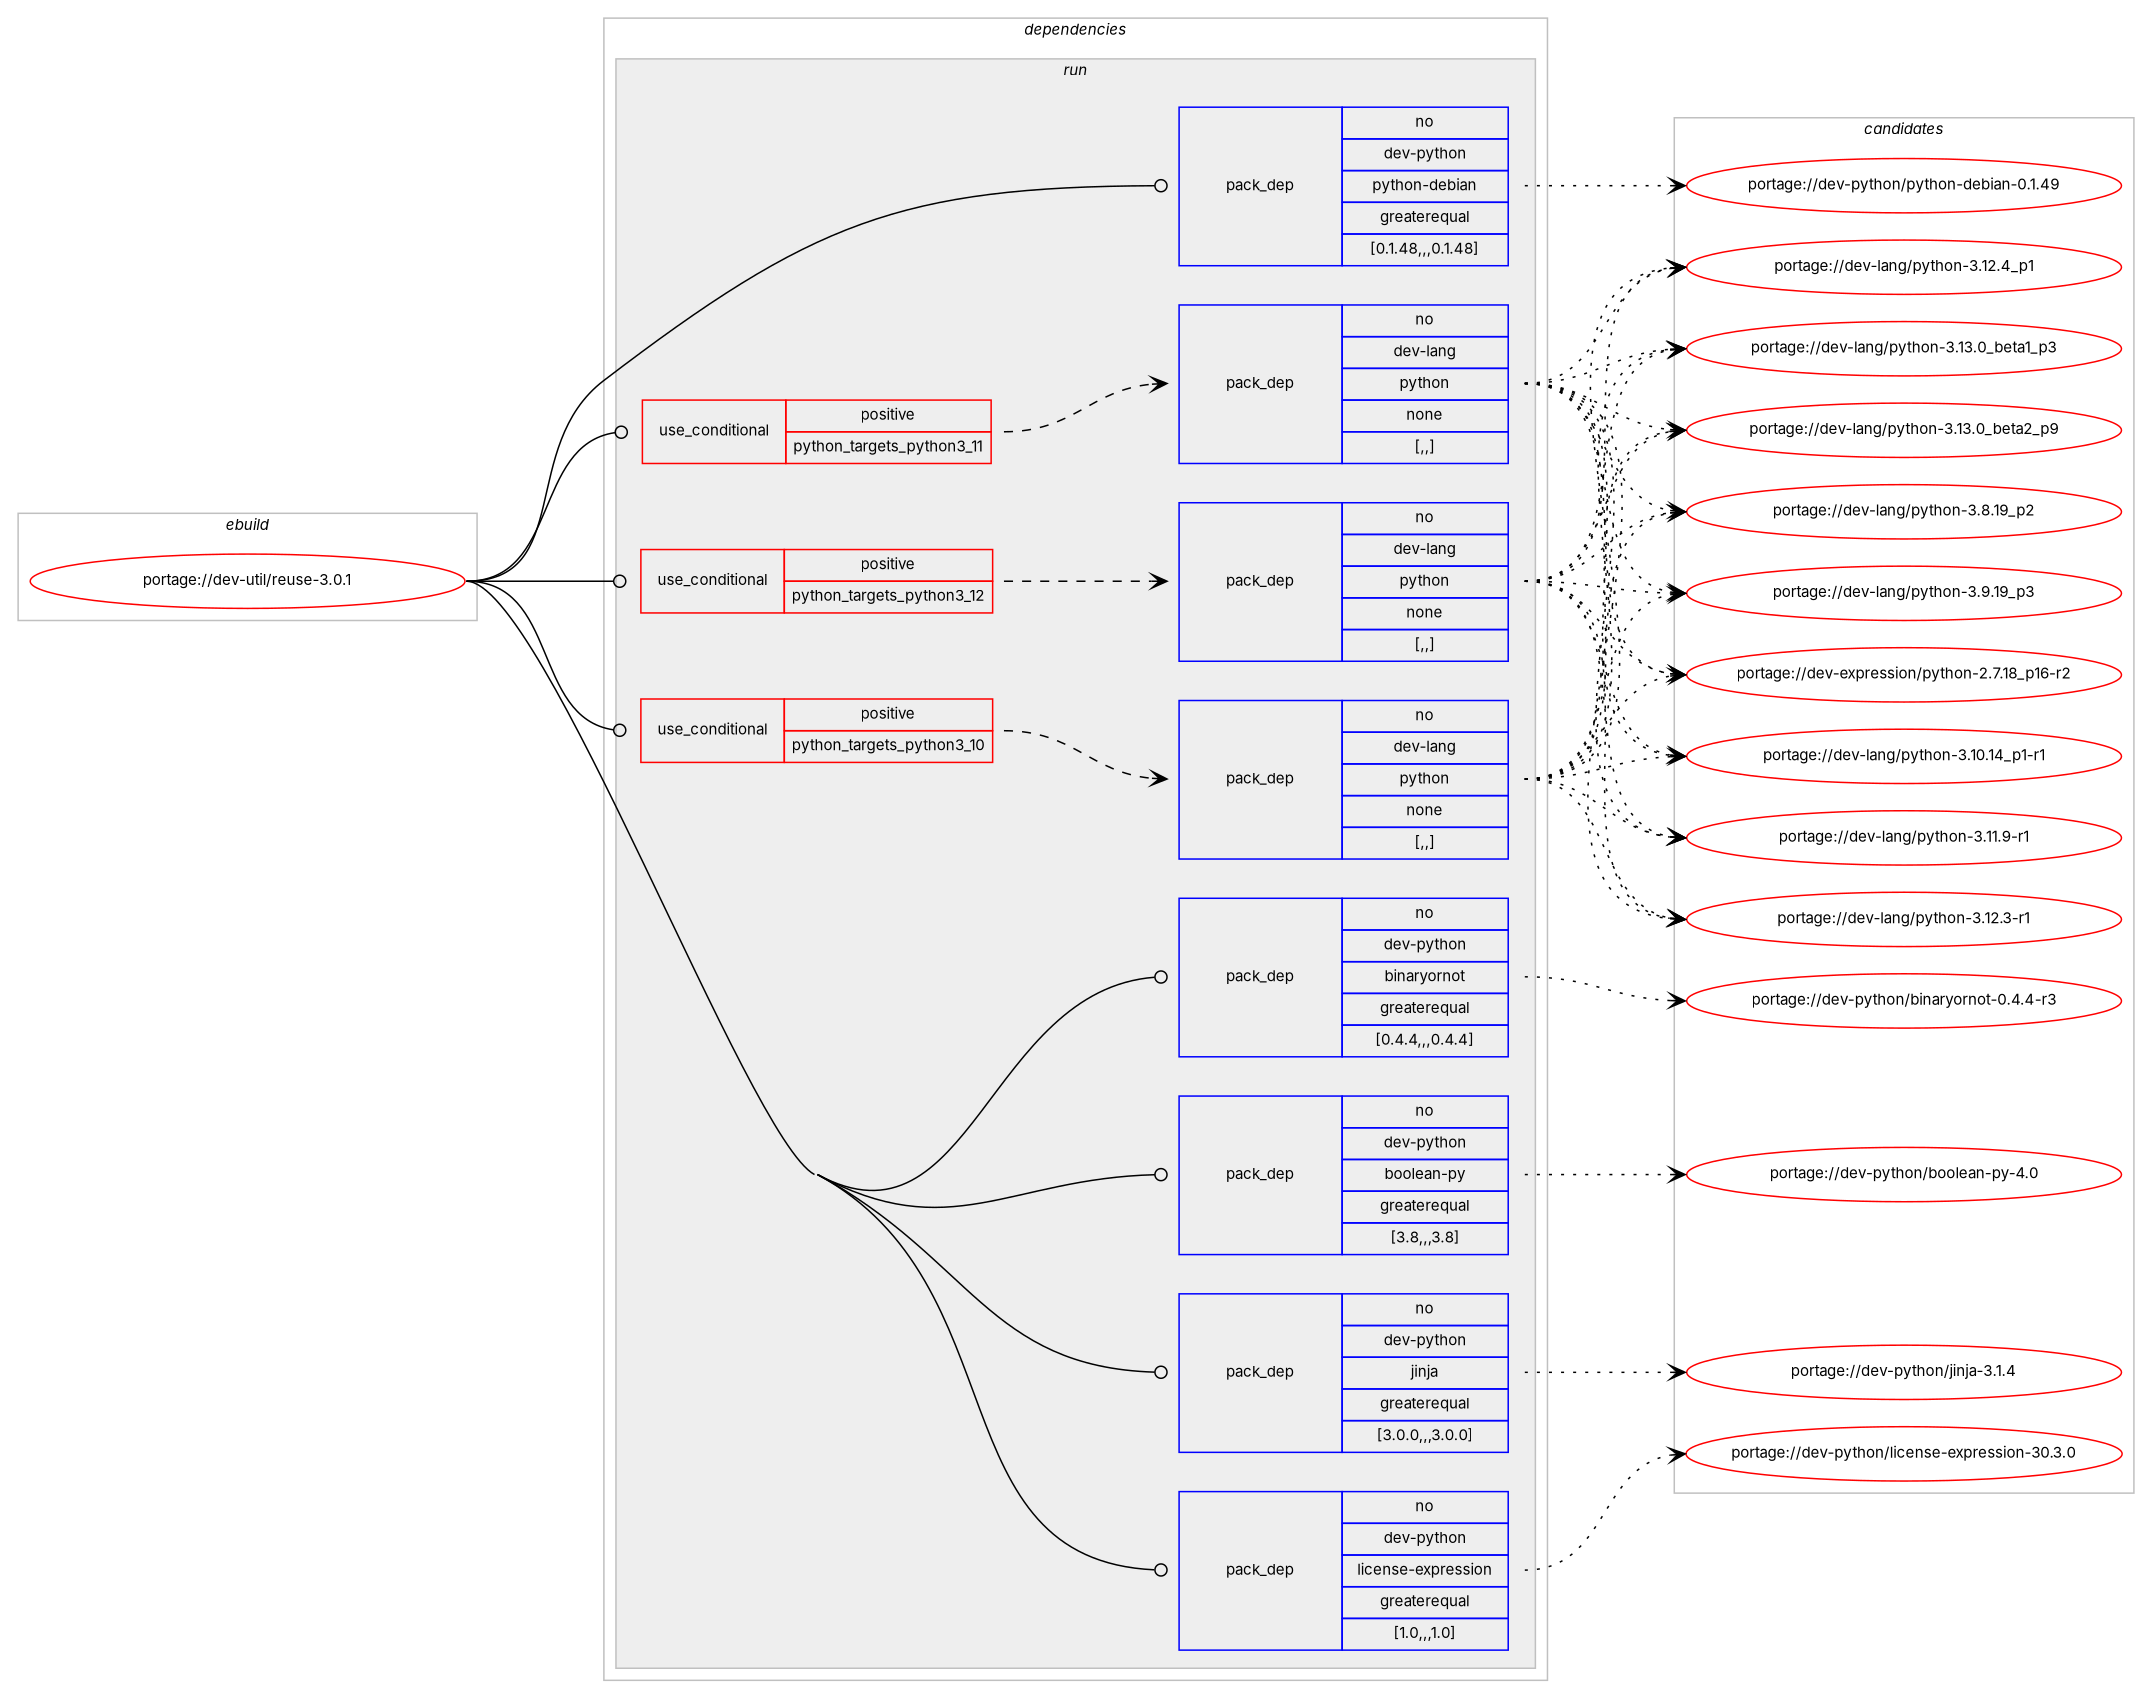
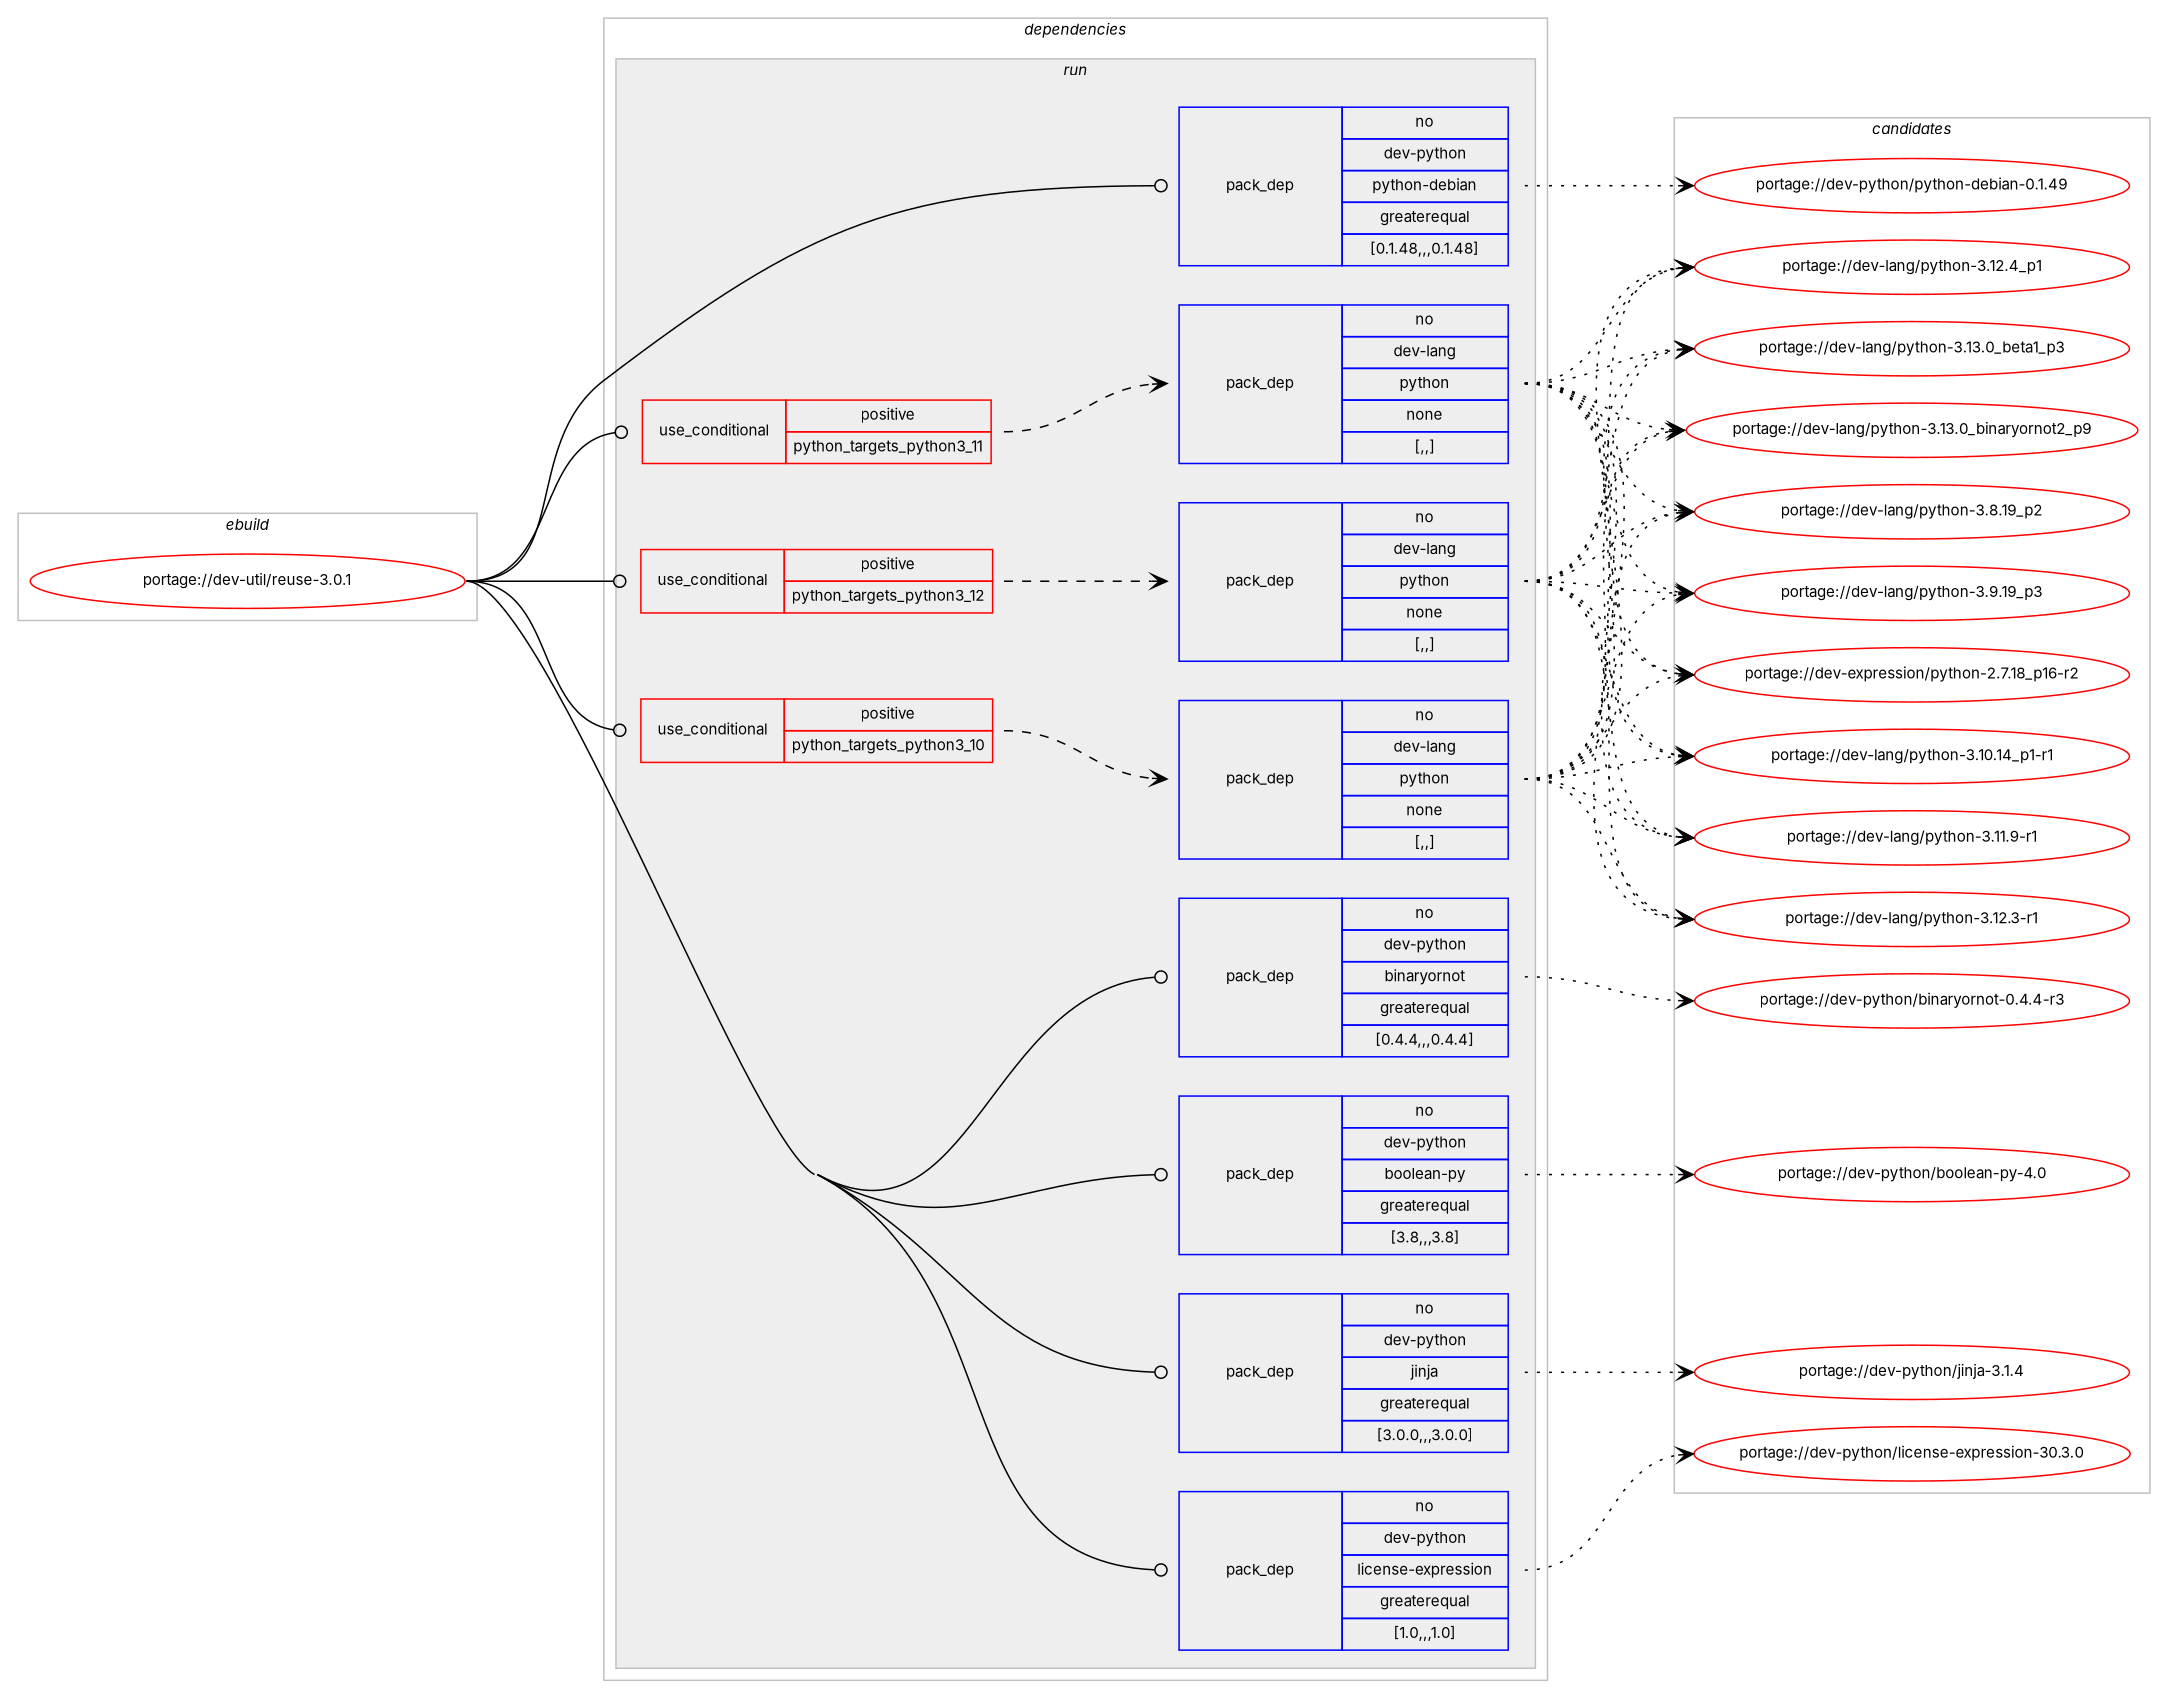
node "portage://dev-lang/python-3.13.0_beta2_p9": label "portage://dev-lang/python-3.13.0_beta2_p9" -> "portage://dev-lang/python-3.13.0_binaryornot2_p9"
